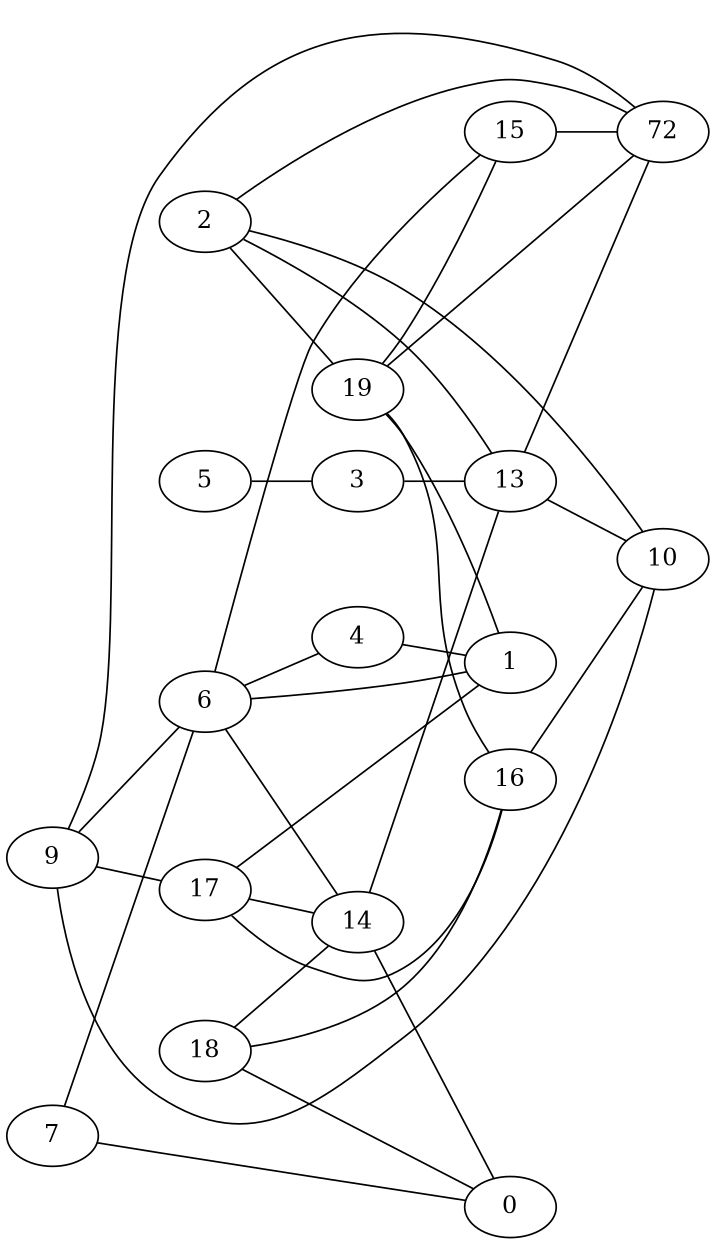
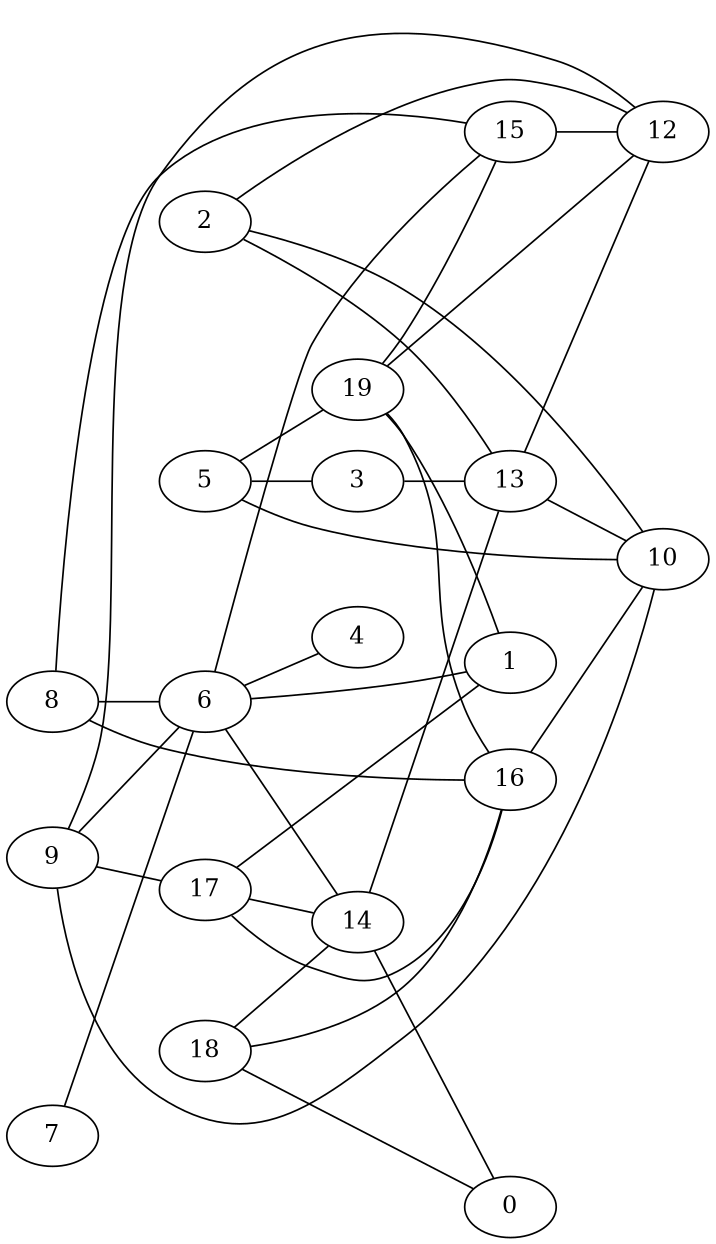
node "72": label "72" -> "12"
edge "2" -- "19": now "5" -- "19"
edge "5" -- "10": added
edge "4" -- "1": removed
node "8": added
edge "7" -- "0": removed
